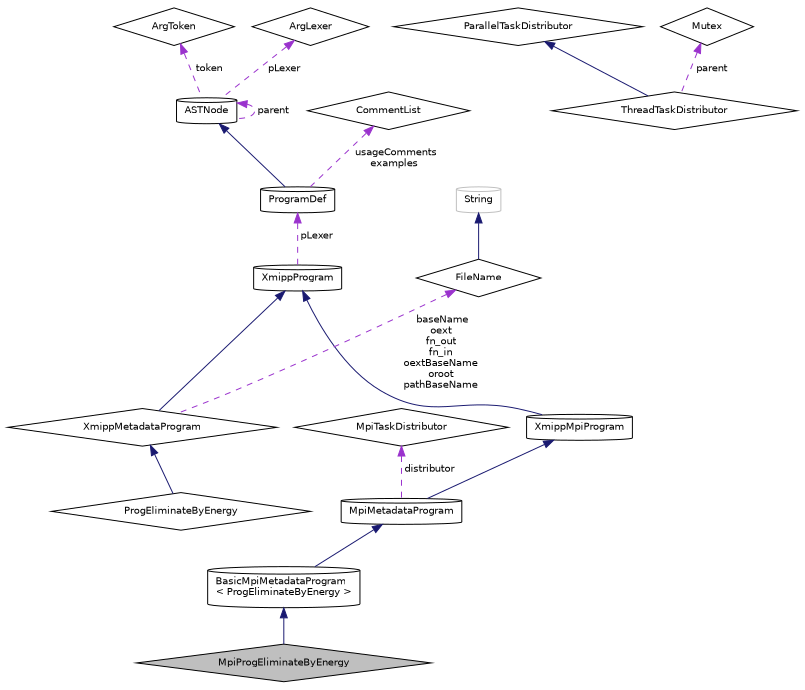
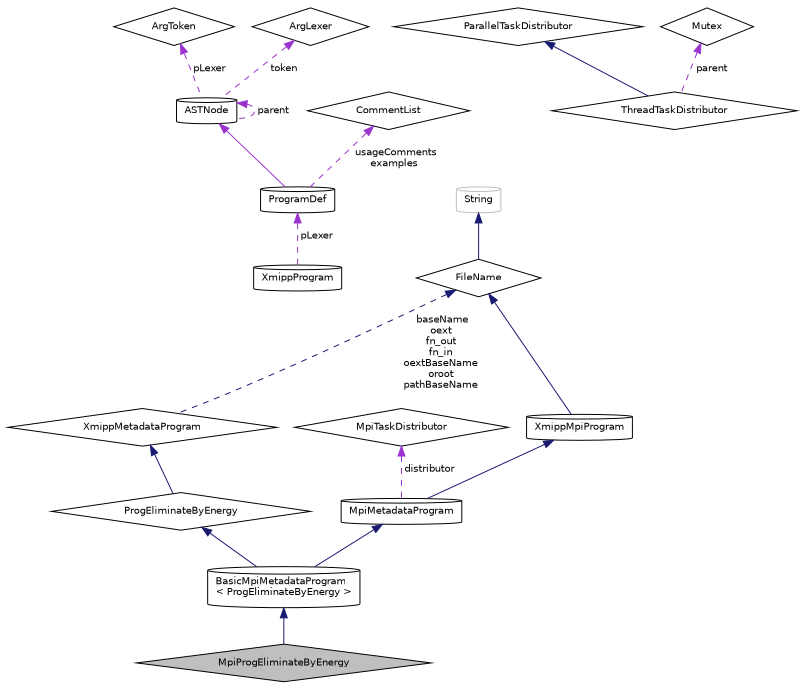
edge "ASTNode" -> "ArgToken": label " token" -> " pLexer"
edge "ASTNode" -> "ArgLexer": label " pLexer" -> " token"
edge "ProgramDef" -> "ASTNode": color midnightblue -> darkorchid3
edge "XmippMetadataProgram" -> "XmippProgram": removed
edge "XmippMetadataProgram" -> "FileName": color darkorchid3 -> midnightblue
edge "XmippMpiProgram" -> "XmippProgram": now "XmippMpiProgram" -> "FileName"
edge "BasicMpiMetadataProgram < ProgEliminateByEnergy >" -> "ProgEliminateByEnergy": added
